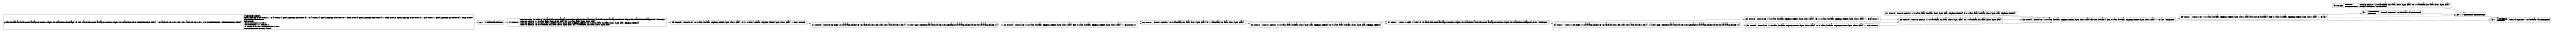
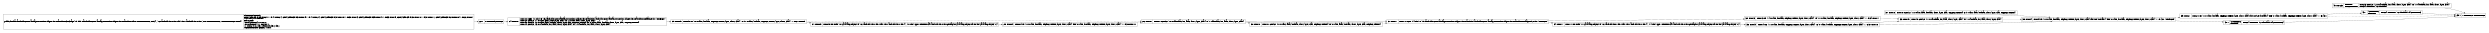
edge "23: ?" -> "42: ?": reversed
